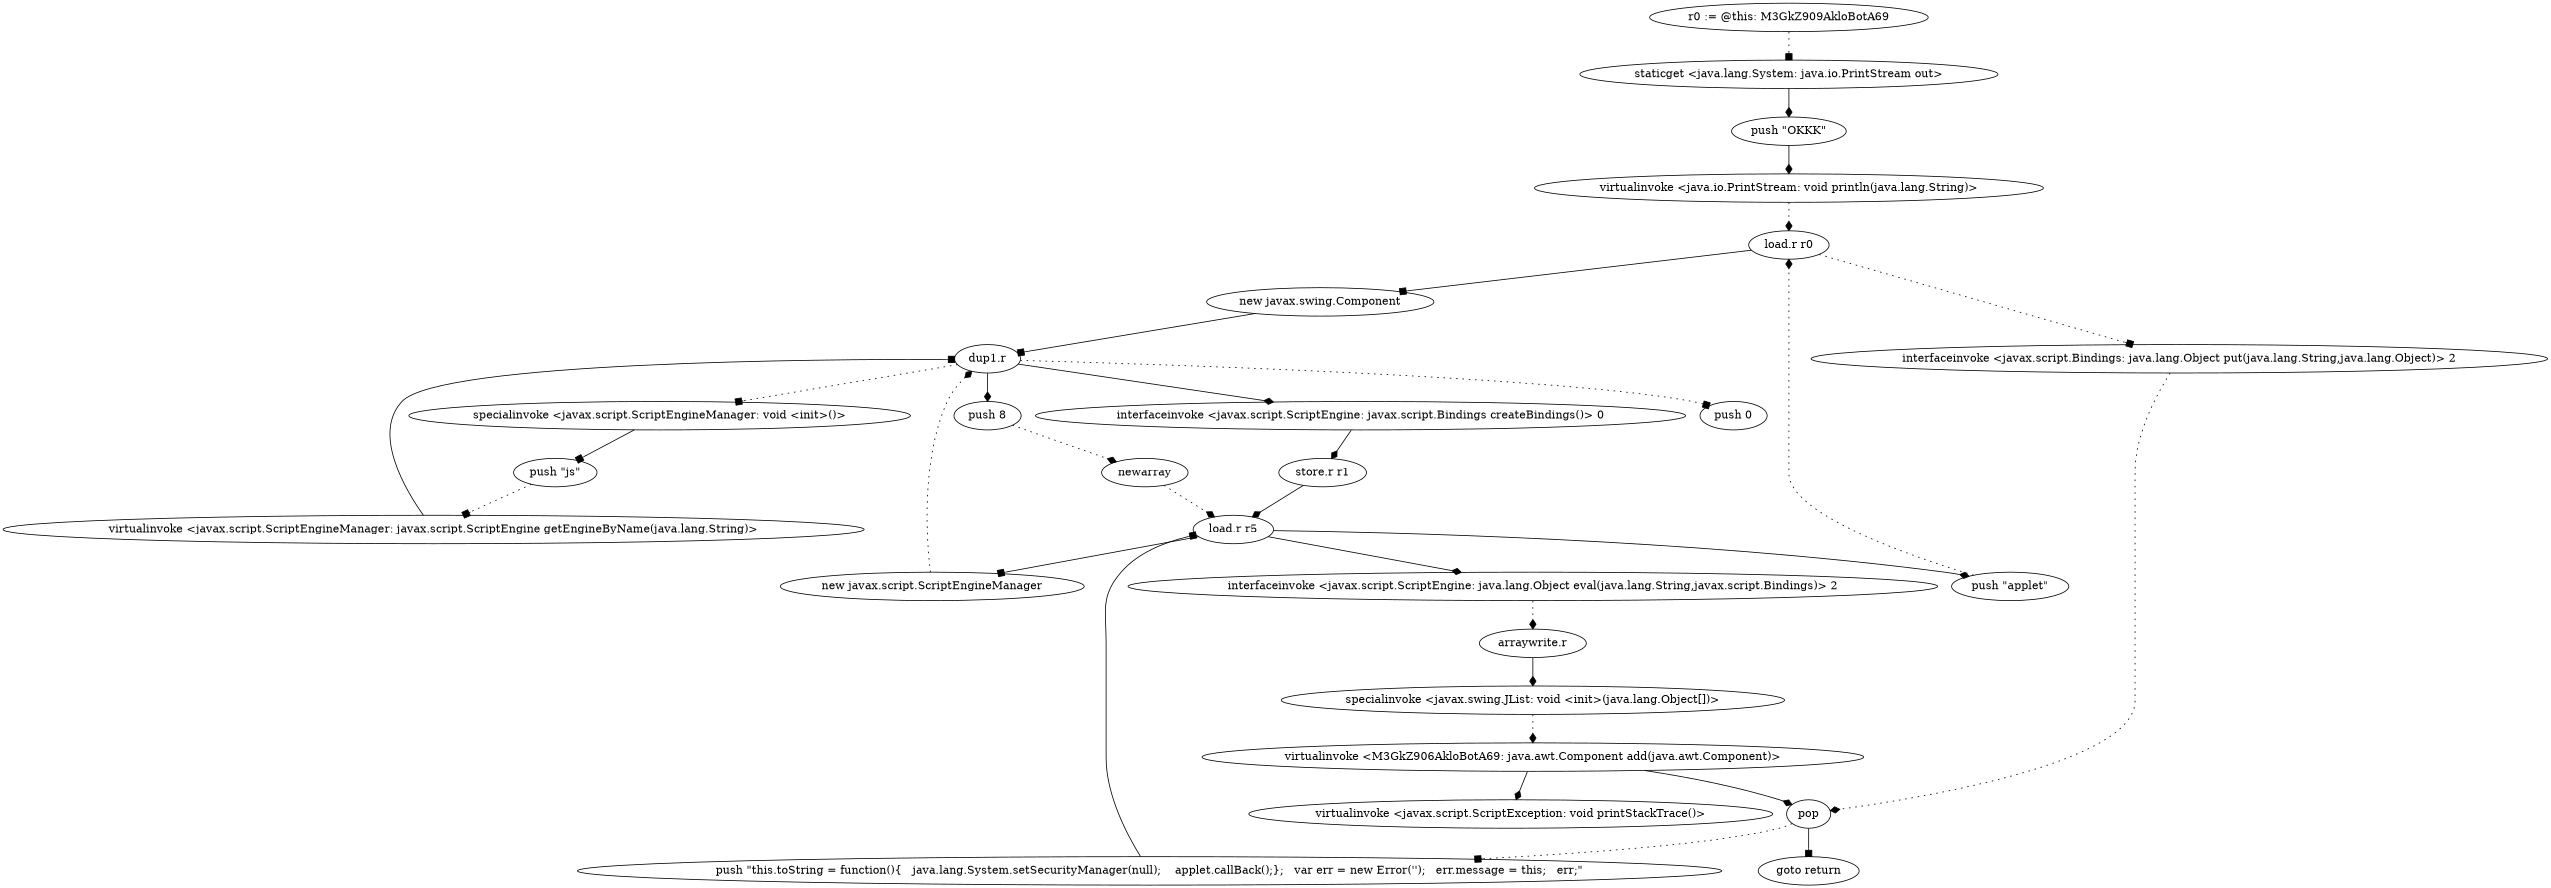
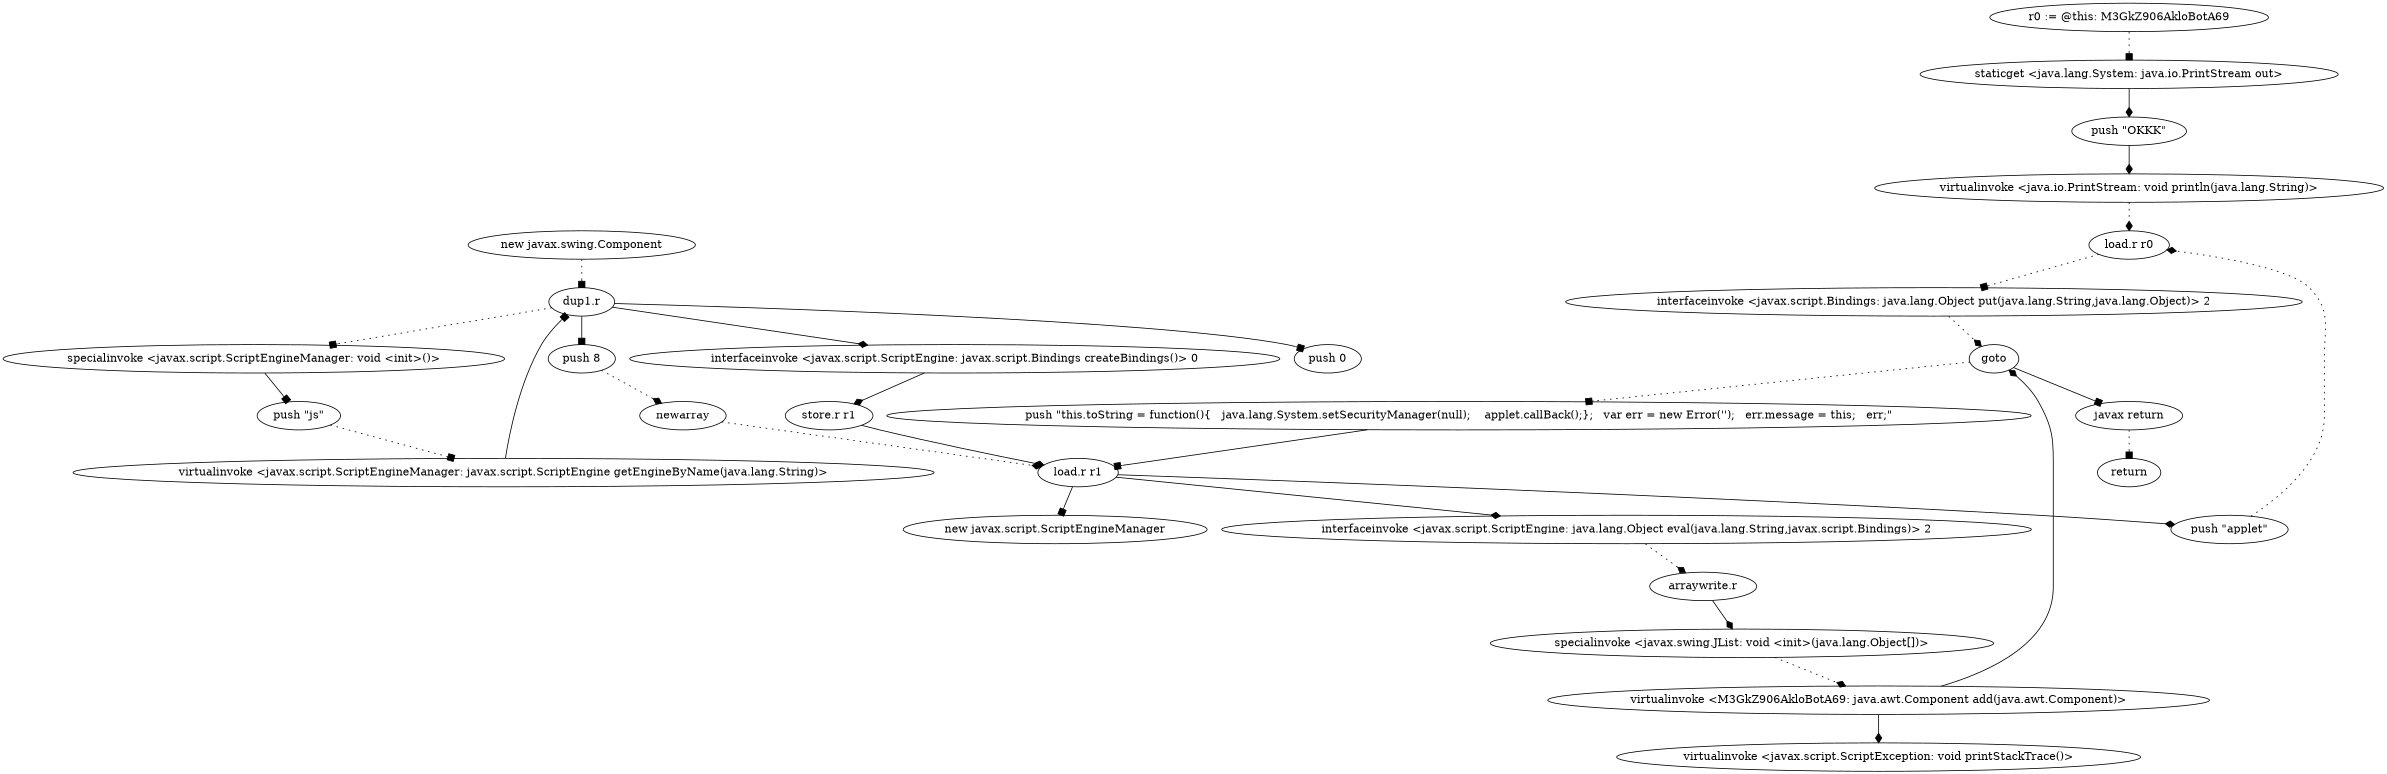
node "r0 := @this: M3GkZ909AkloBotA69": label "r0 := @this: M3GkZ909AkloBotA69" -> "r0 := @this: M3GkZ906AkloBotA69"
edge "load.r r0" -> "new javax.swing.Component": removed
edge "new javax.swing.Component" -> "dup1.r": style solid -> dotted
edge "dup1.r" -> "push 0": style dotted -> solid
edge "dup1.r" -> "push 8": arrowhead diamond -> box
edge "new javax.script.ScriptEngineManager" -> "dup1.r": removed
node "return": added
node "load.r r5": label "load.r r5" -> "load.r r1"
node "pop": label "pop" -> "goto"
node "goto return": label "goto return" -> "javax return"
